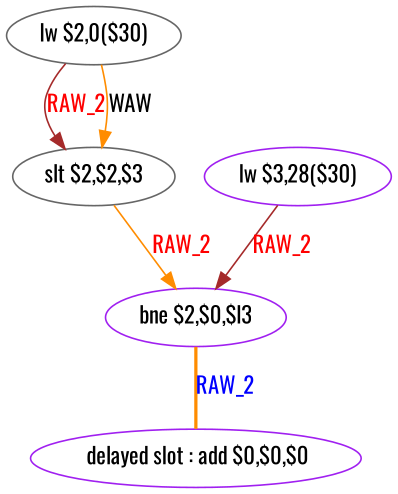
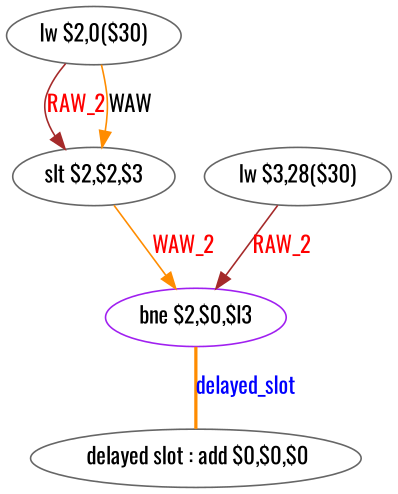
node "lw $3,28($30)": color purple -> gray40
edge "slt $2,$2,$3" -> "bne $2,$0,$l3": label "RAW_2" -> "WAW_2"
edge "bne $2,$0,$l3" -- "delayed slot : add $0,$0,$0": label "RAW_2" -> "delayed_slot"
node "delayed slot : add $0,$0,$0": color purple -> gray40
